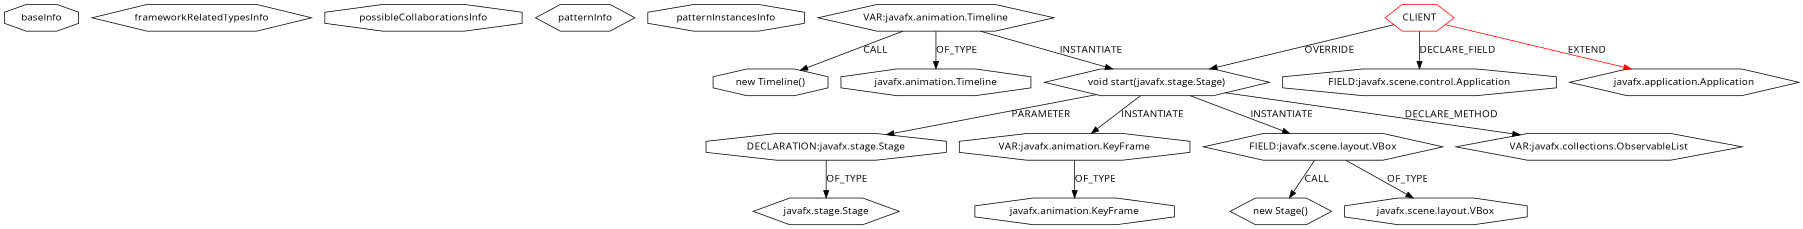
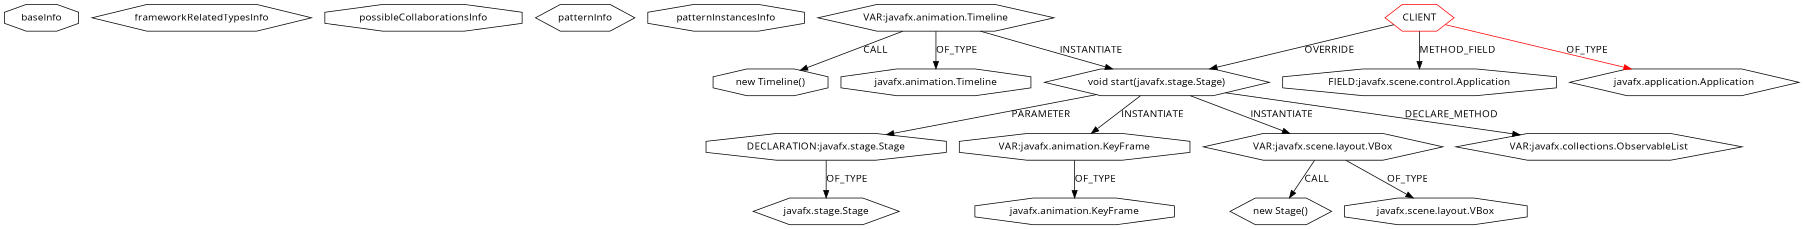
edge "CLIENT" -> "FIELD:javafx.scene.control.Application": label "DECLARE_FIELD" -> "METHOD_FIELD"
edge "CLIENT" -> "javafx.application.Application": label "EXTEND" -> "OF_TYPE"
node "FIELD:javafx.scene.layout.VBox": label "FIELD:javafx.scene.layout.VBox" -> "VAR:javafx.scene.layout.VBox"
